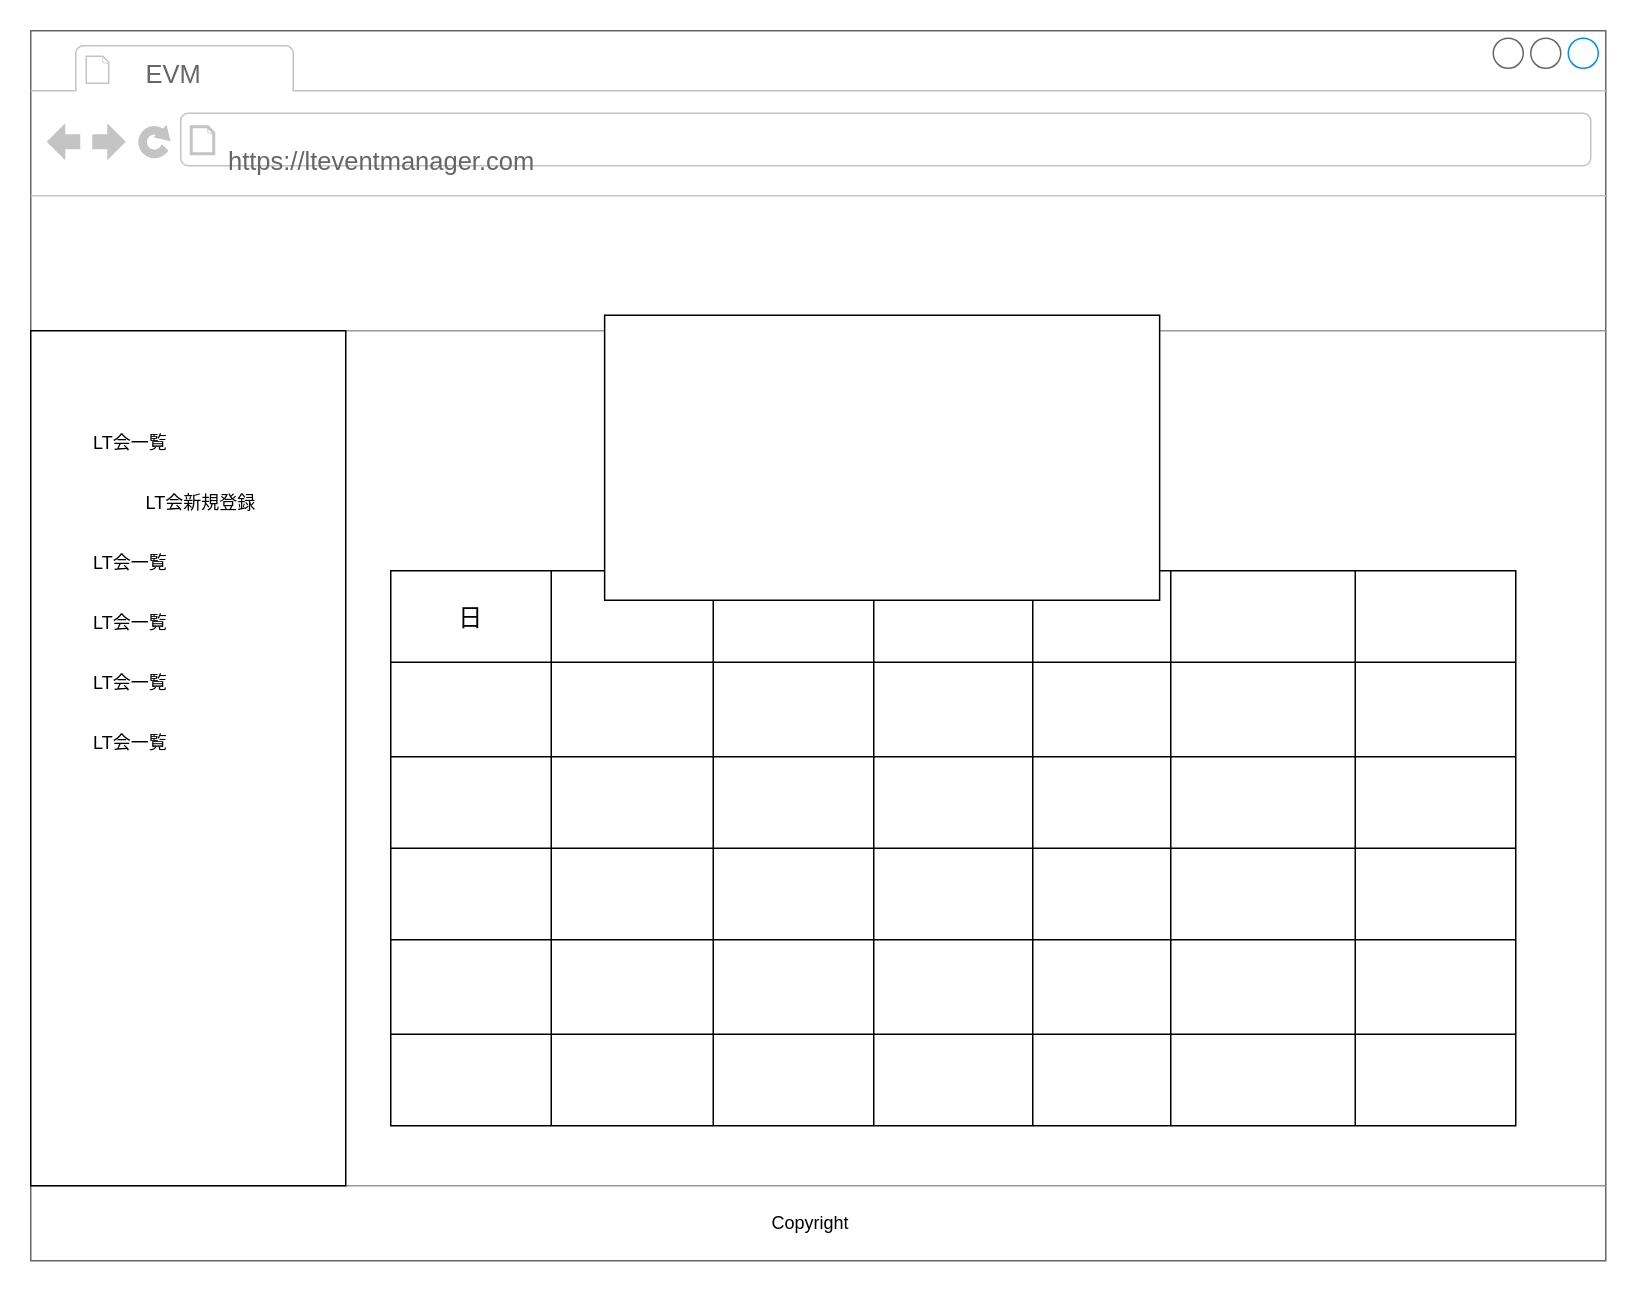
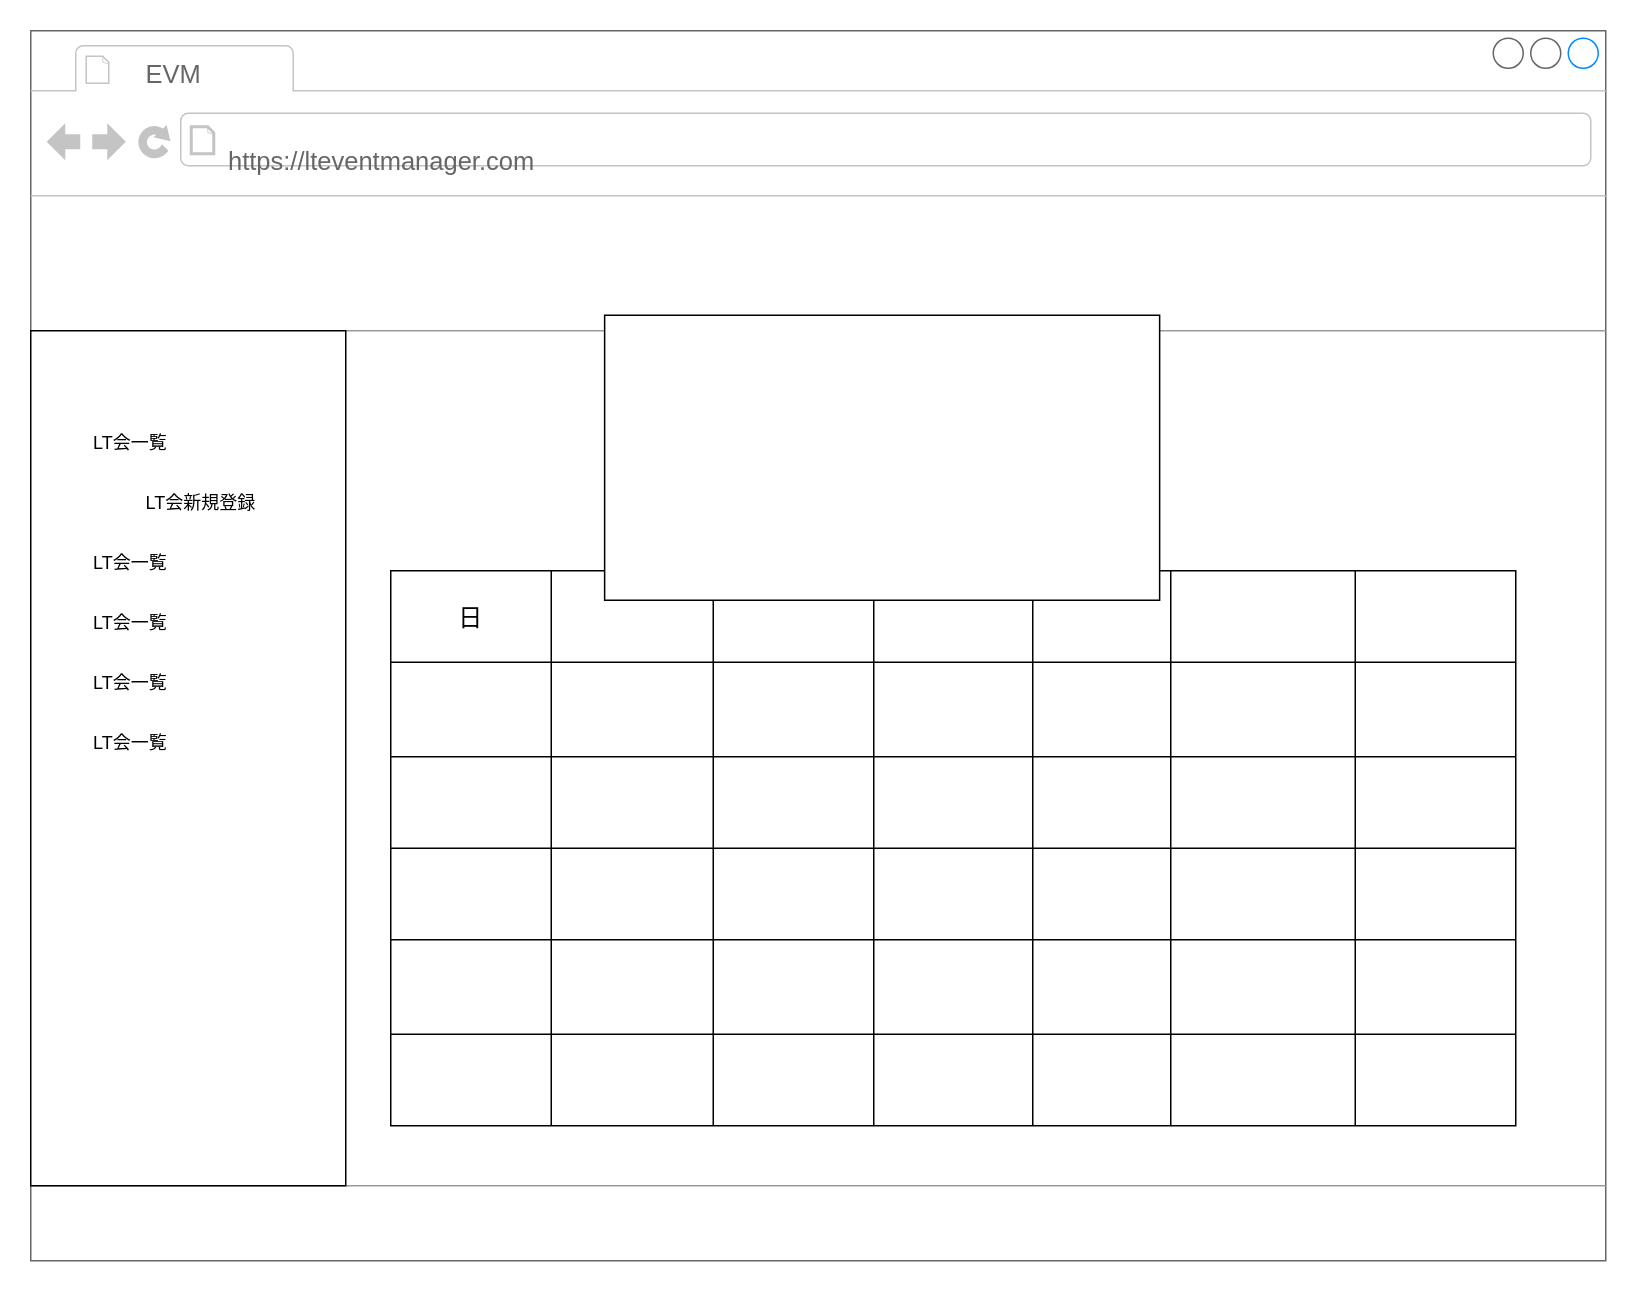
node "Copyright": removed
